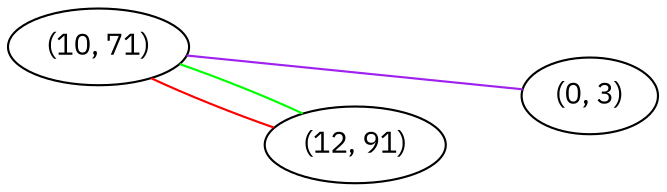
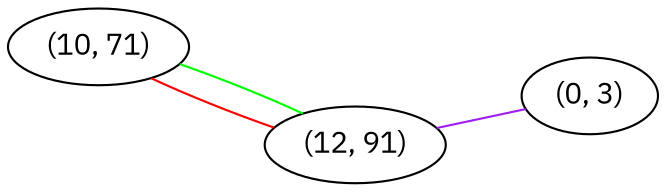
edge "(10, 71)" -- "(0, 3)": now "(12, 91)" -- "(0, 3)"
